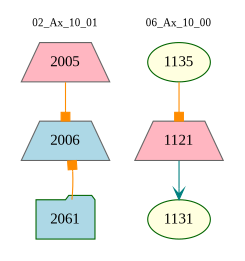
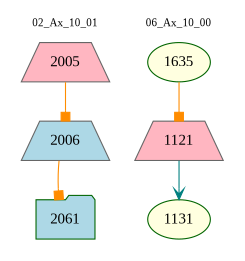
node "1135": label "1135" -> "1635"
edge "2061" -> "2006": reversed
